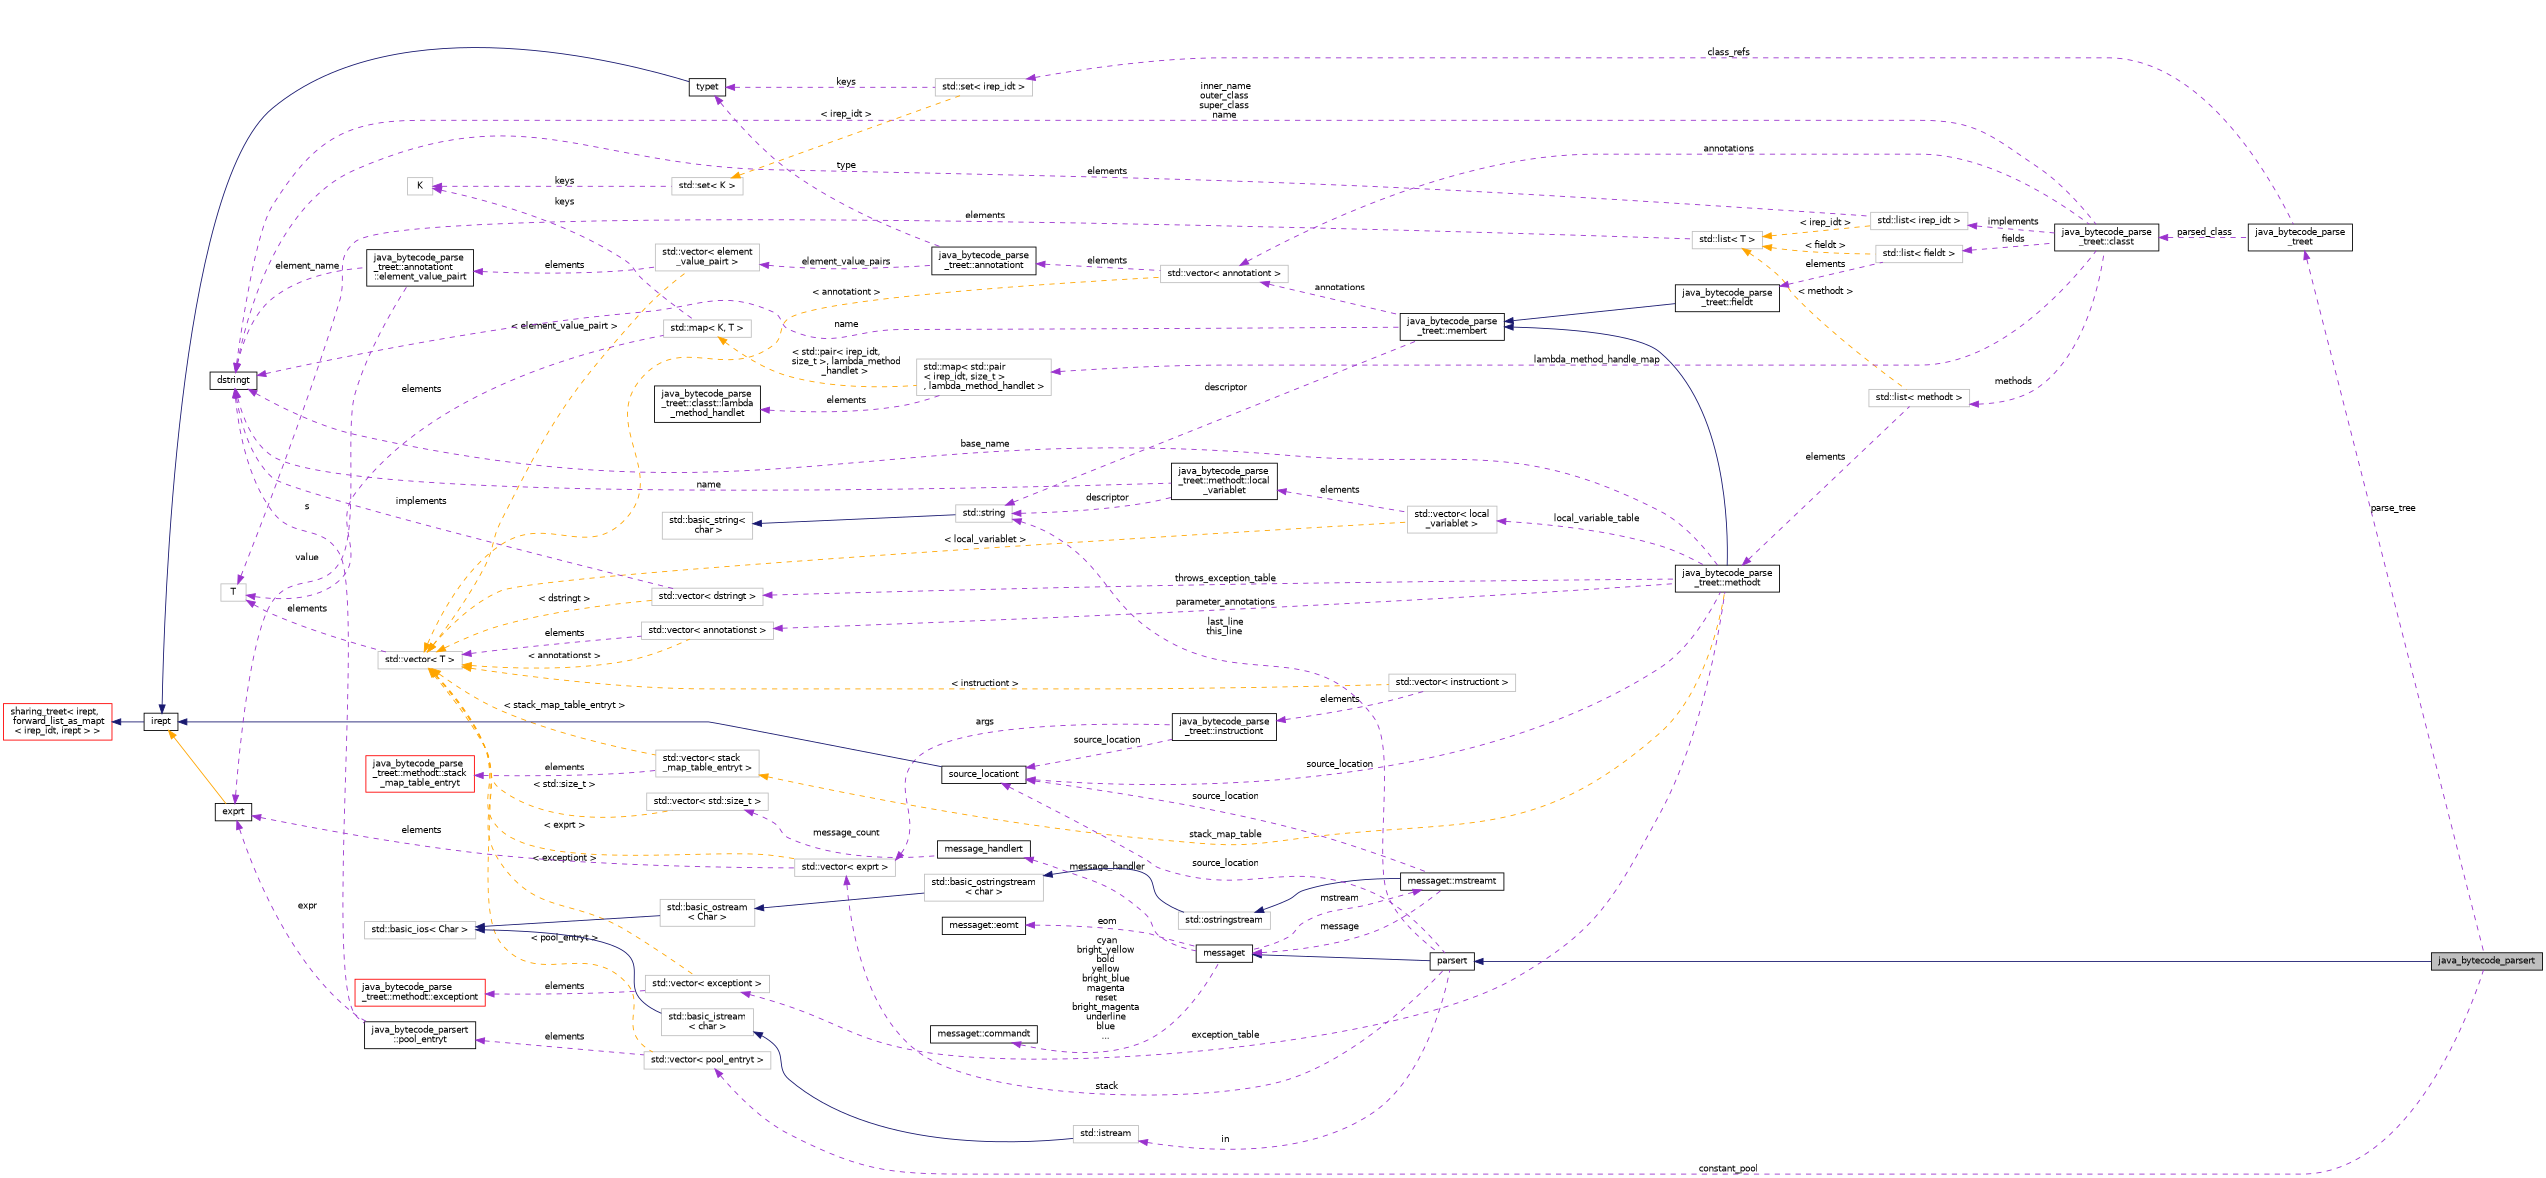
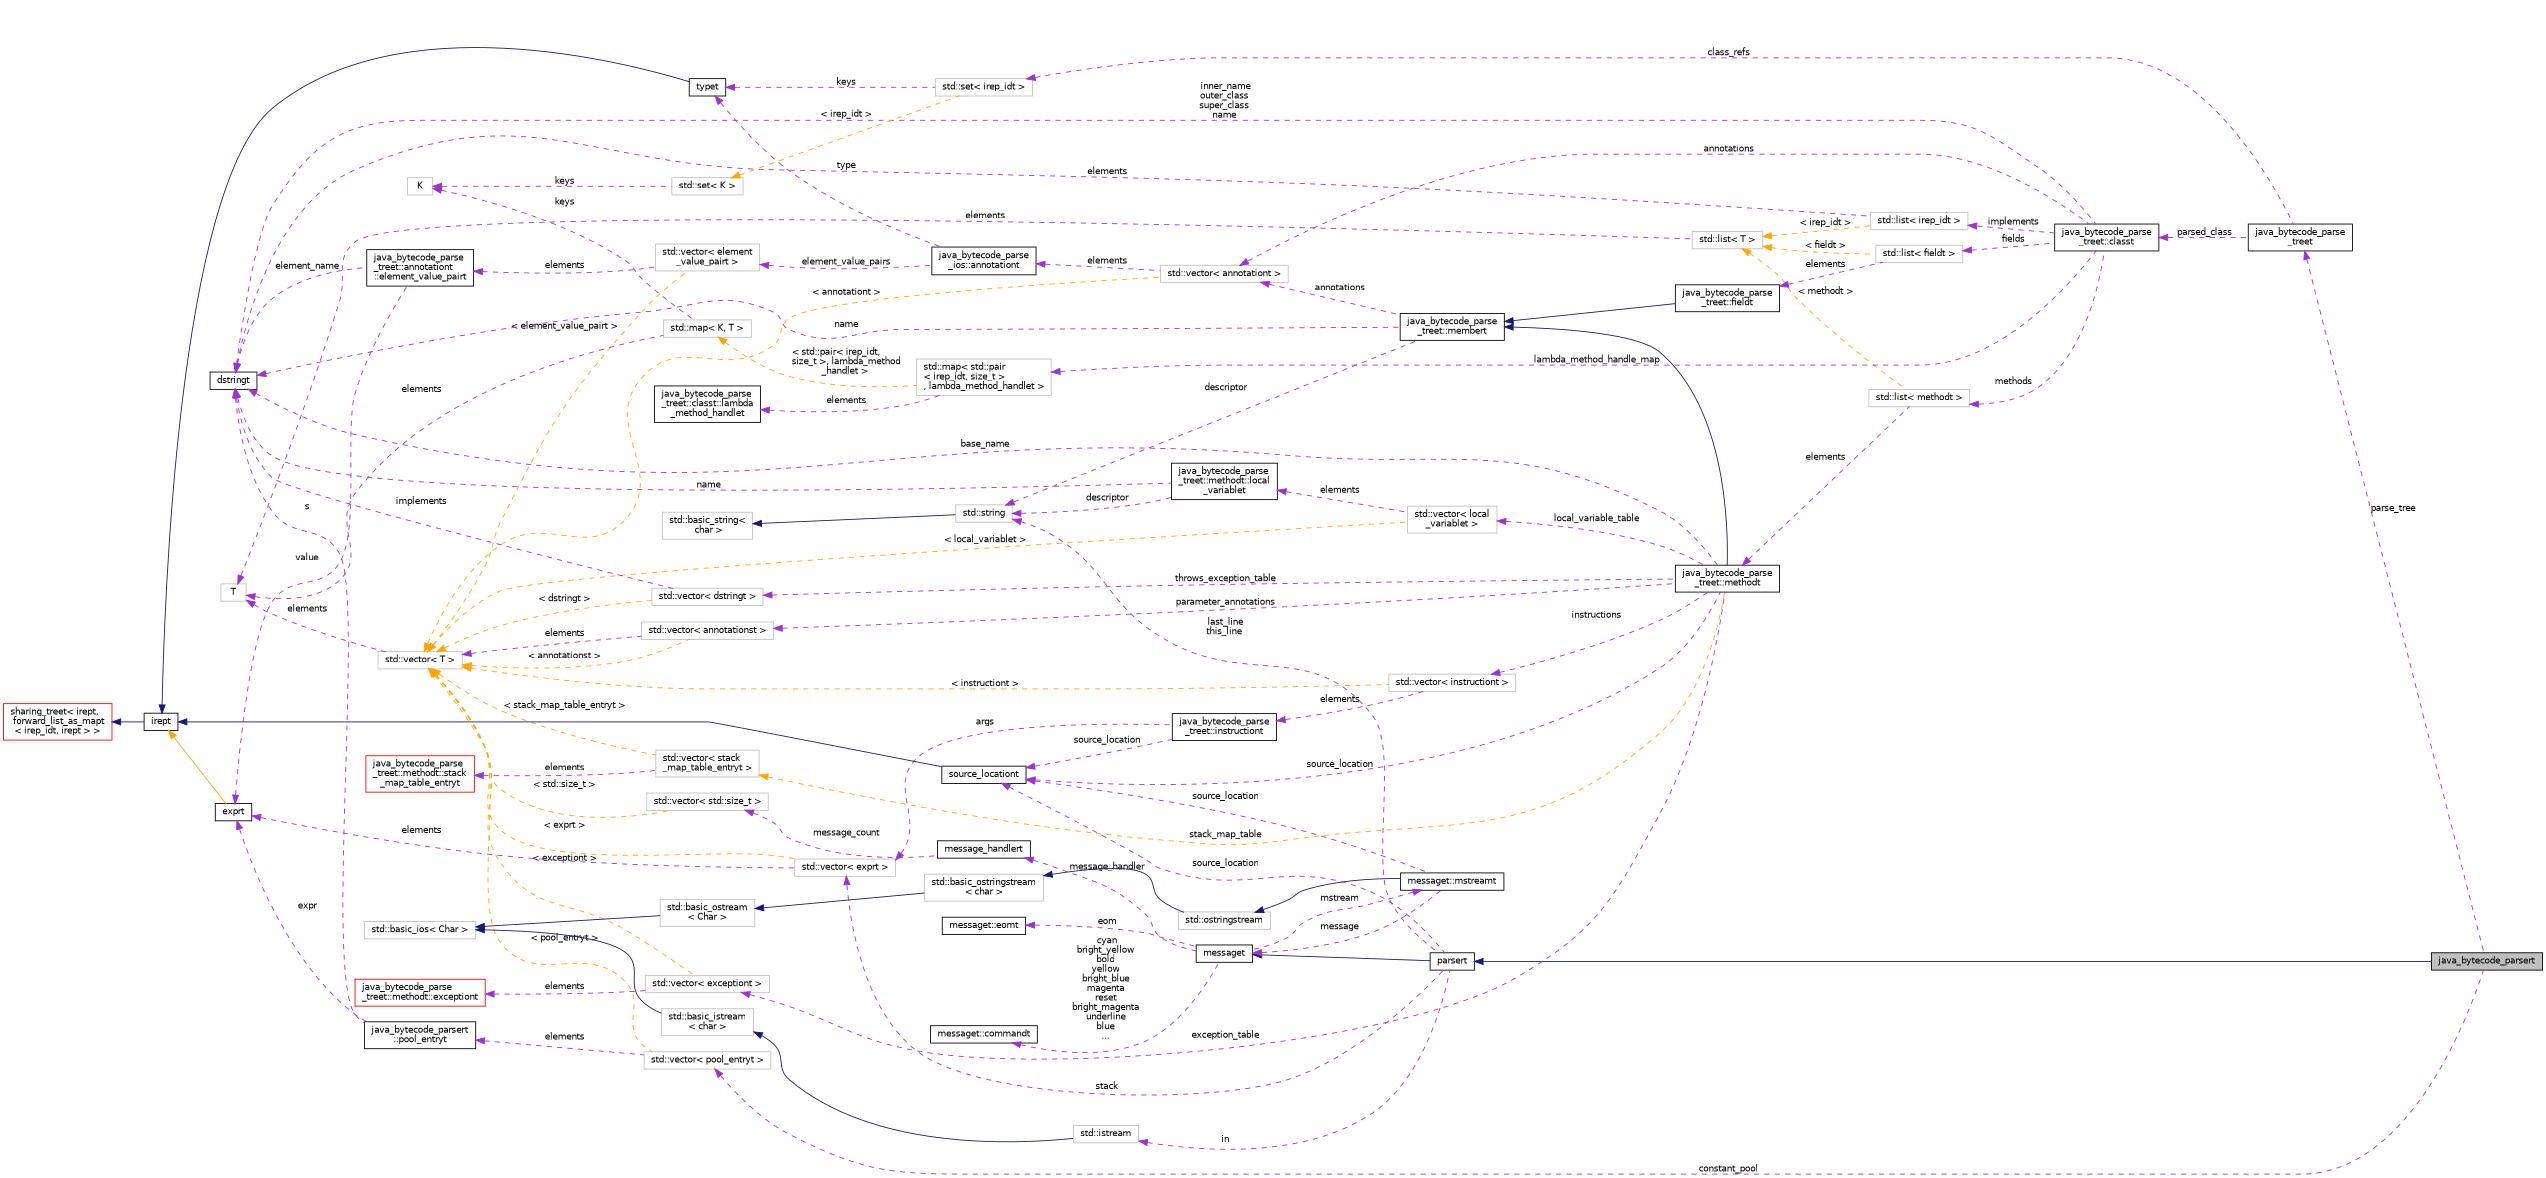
node "java_bytecode_parse _treet::annotationt": label "java_bytecode_parse _treet::annotationt" -> "java_bytecode_parse _ios::annotationt"
edge "java_bytecode_parse _treet::methodt" -> "std::vector< instructiont >": added, label "instructions"
